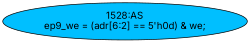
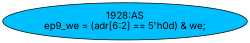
node "1528:AS ep9_we = (adr[6:2] == 5'h0d) & we;": label "1528:AS ep9_we = (adr[6:2] == 5'h0d) & we;" -> "1928:AS ep9_we = (adr[6:2] == 5'h0d) & we;"
